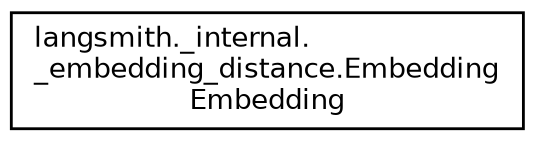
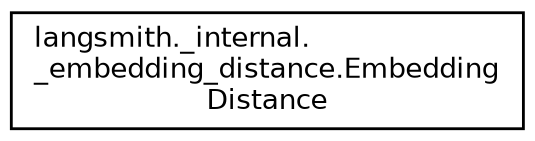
node "langsmith._internal. _embedding_distance.Embedding Embedding": label "langsmith._internal. _embedding_distance.Embedding Embedding" -> "langsmith._internal. _embedding_distance.Embedding Distance"
